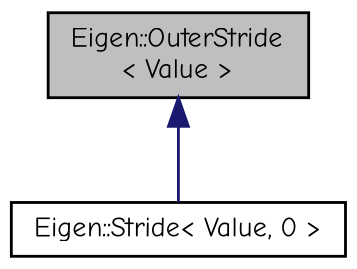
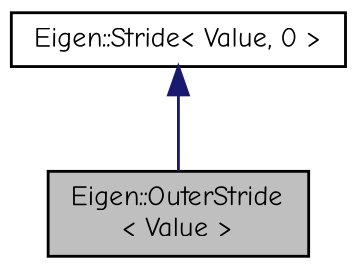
edge "Eigen::Stride< Value, 0 >" -> "Eigen::OuterStride < Value >": reversed
